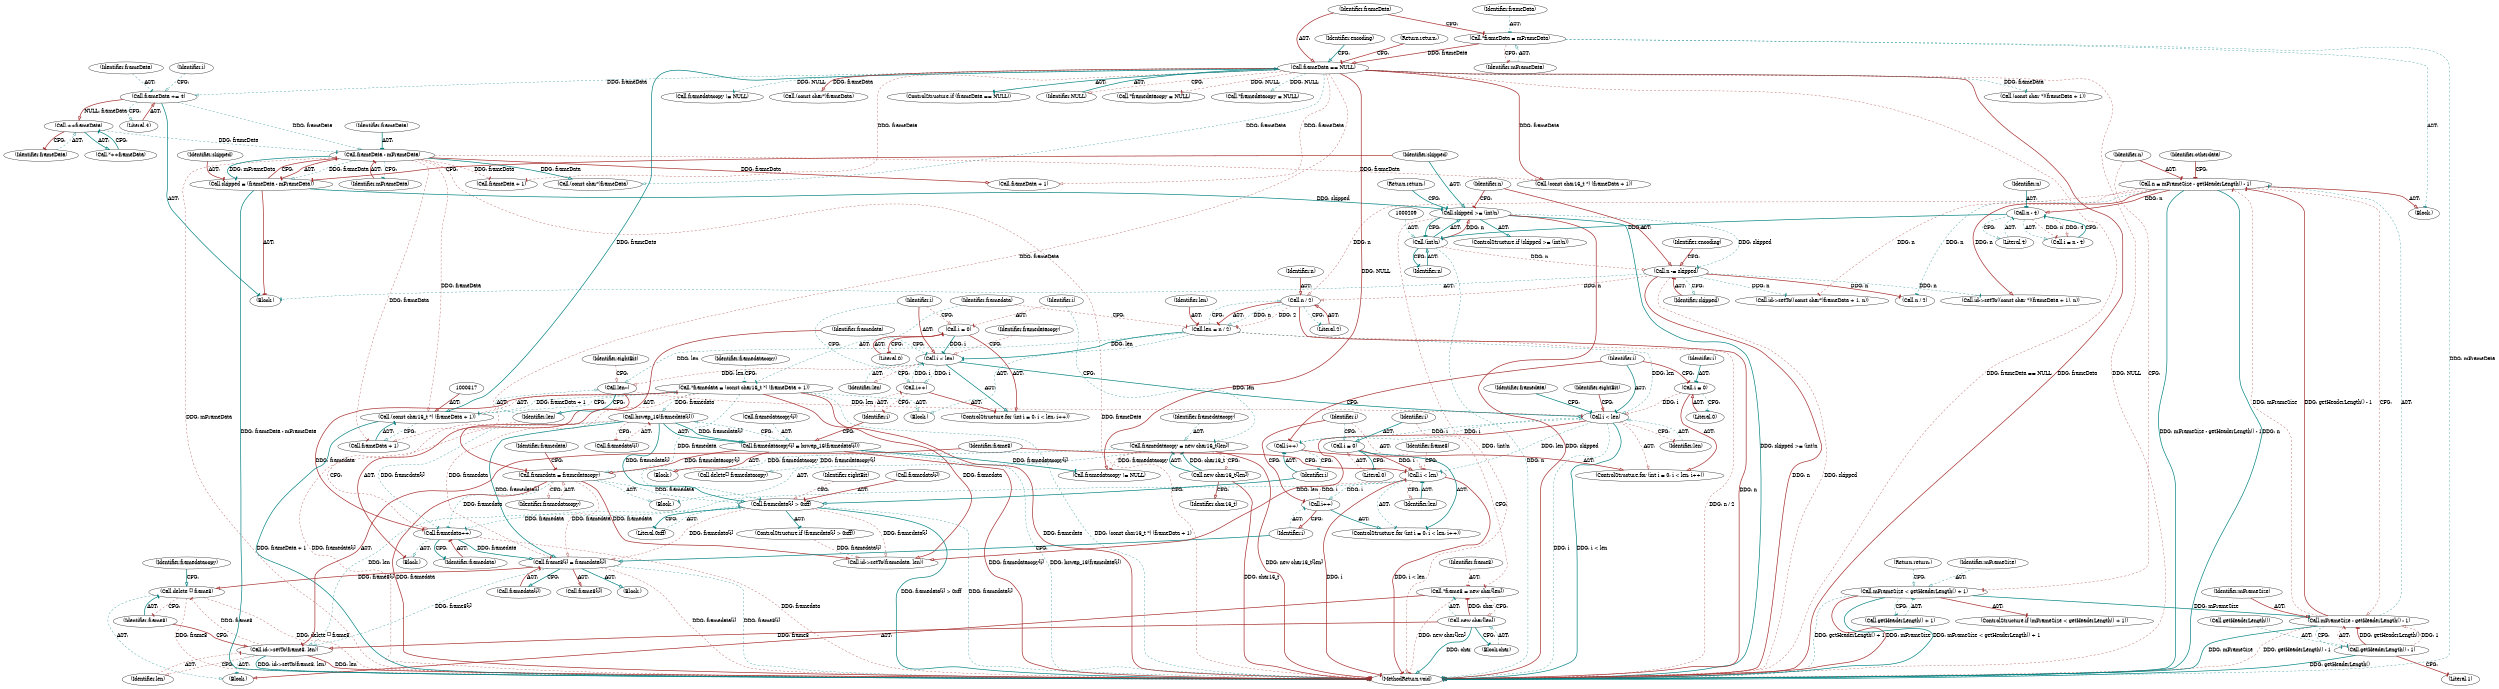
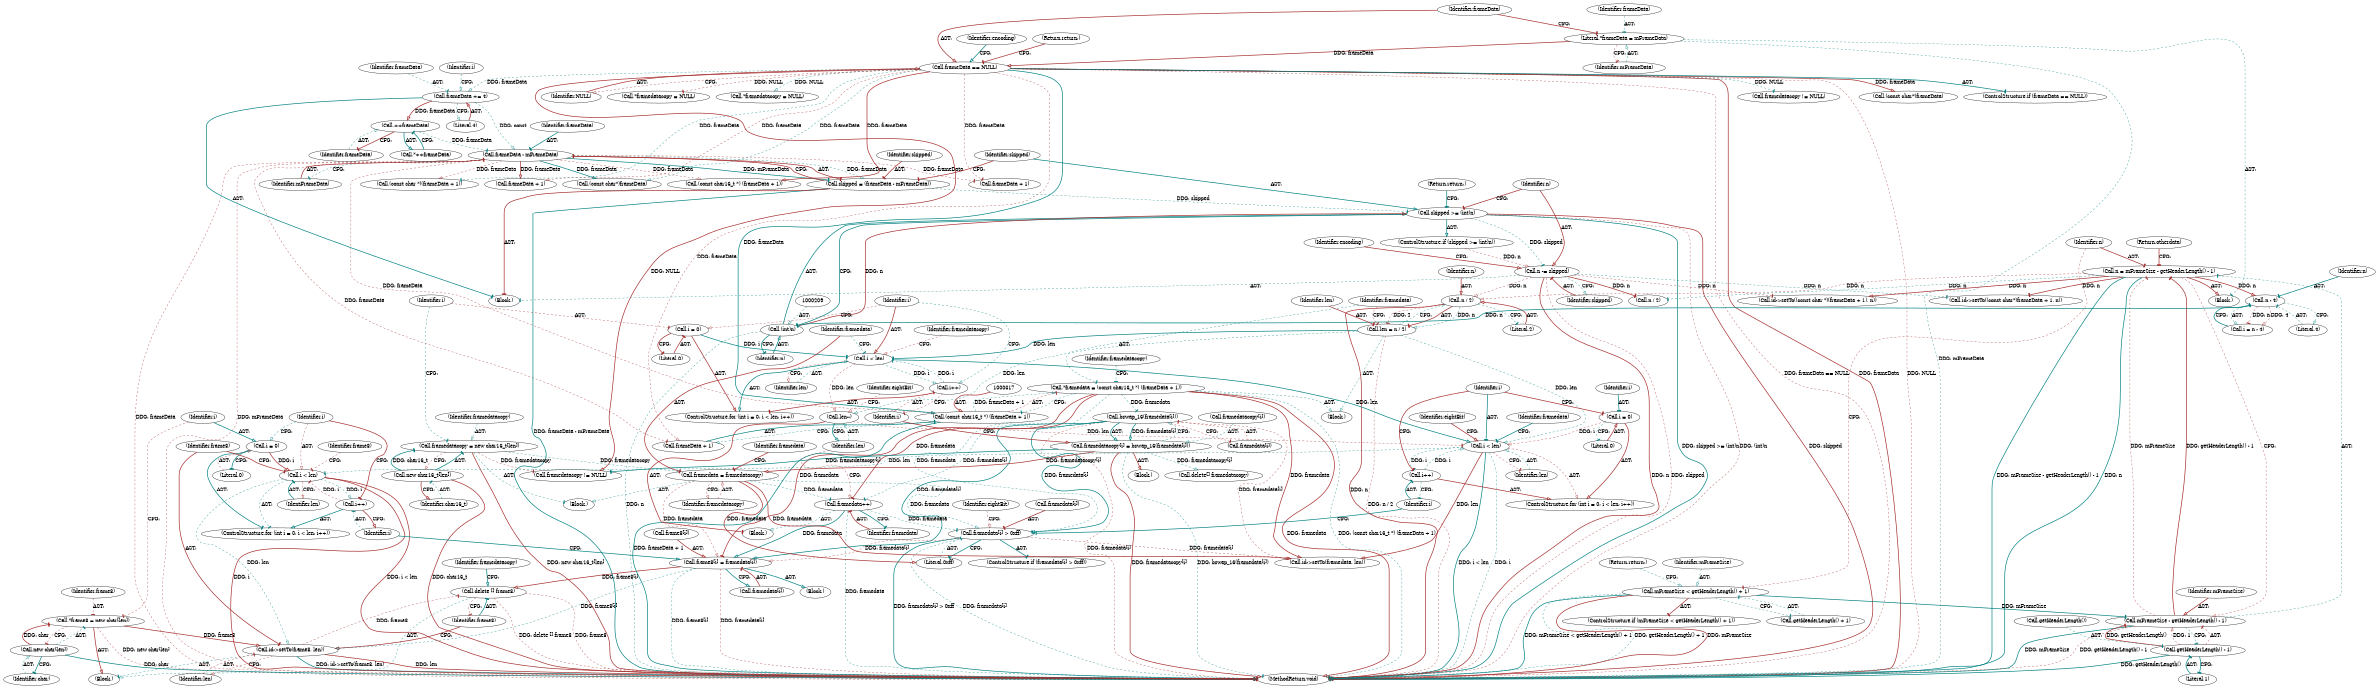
node "(Call,*frameData = mFrameData)": label "(Call,*frameData = mFrameData)" -> "(Literal,*frameData = mFrameData)"
edge "(Identifier,NULL)" -> "(Call,frameData == NULL)": color teal -> brown
edge "(Call,frameData += 4)" -> "(Call,++frameData)": label "NULL: frameData" -> "DDG: frameData"
edge "(Call,frameData += 4)" -> "(Call,frameData - mFrameData)": label "DDG: frameData" -> "DDG: const"
node "(Identifier,otherdata)": label "(Identifier,otherdata)" -> "(Return,otherdata)"
edge "(Call,frameData - mFrameData)" -> "(Call,(const char *)(frameData + 1))": added, label "DDG: frameData"
edge "(Call,skipped = (frameData - mFrameData))" -> "(Call,skipped >= (int)n)": style bold -> dashed
edge "(Call,n = mFrameSize - getHeaderLength() - 1)" -> "(Call,id->setTo((const char*)frameData + 1, n))": style dashed -> bold
edge "(Call,(int)n)" -> "(Call,n -= skipped)": now "(ControlStructure,if (skipped >= (int)n))" -> "(Call,n -= skipped)"
edge "(Call,n -= skipped)" -> "(Call,id->setTo((const char *)(frameData + 1), n))": color teal -> brown
edge "(Call,*framedata = (const char16_t *) (frameData + 1))" -> "(Call,bswap_16(framedata[i]))": arrowhead onormal -> tee
edge "(Call,*framedata = (const char16_t *) (frameData + 1))" -> "(Call,frame8[i] = framedata[i])": style dashed -> bold
edge "(Identifier,char16_t)" -> "(Call,new char16_t[len])": added, label "AST:"
edge "(Call,framedata[i] > 0xff)" -> "(Call,framedata++)": reversed
edge "(ControlStructure,if (framedata[i] > 0xff))" -> "(Call,id->setTo(framedata, len))": now "(Call,bswap_16(framedata[i]))" -> "(Call,id->setTo(framedata, len))"
edge "(Call,frame8[i] = framedata[i])" -> "(Call,frame8[i])": reversed
edge "(Call,*frame8 = new char[len])" -> "(Call,new char[len])": arrowhead onormal -> tee
edge "(Call,new char[len])" -> "(Call,id->setTo(frame8, len))": now "(Call,*frame8 = new char[len])" -> "(Call,id->setTo(frame8, len))"
node "(Block,char)": label "(Block,char)" -> "(Identifier,char)"
edge "(Call,getHeaderLength() - 1)" -> "(Literal,1)": color brown -> teal
edge "(Call,framedata++)" -> "(MethodReturn,void)": color brown -> teal
edge "(Literal,1)" -> "(Call,getHeaderLength() - 1)": added, label "AST:"
edge "(Call,framedata = framedatacopy)" -> "(MethodReturn,void)": now "(Call,framedata = framedatacopy)" -> "(Literal,0xff)"
